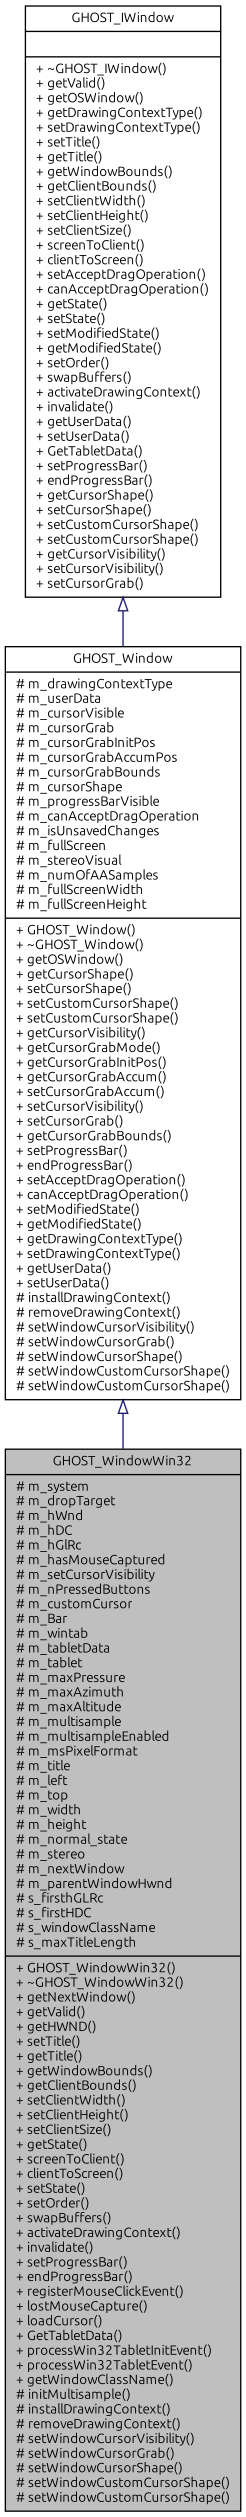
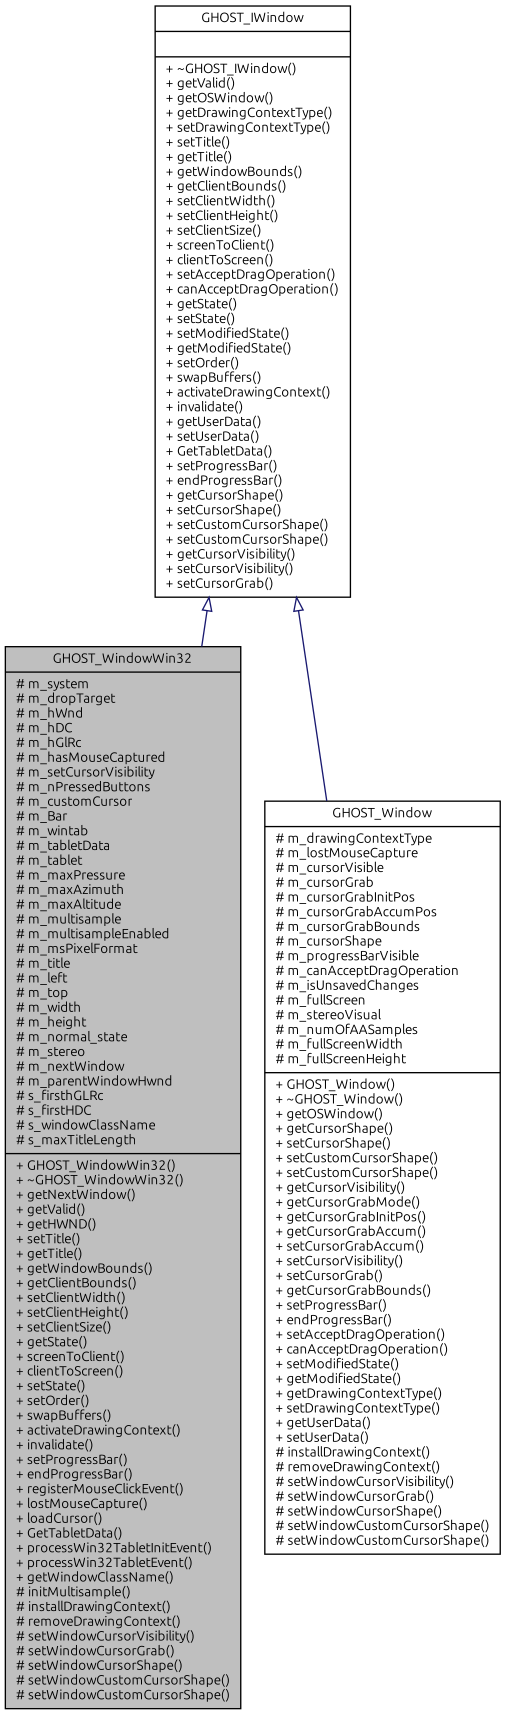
node "GHOST_Window": text "# m_userData" -> "# m_lostMouseCapture"
edge "GHOST_WindowWin32" -> "GHOST_Window": now "GHOST_WindowWin32" -> "GHOST_IWindow"
